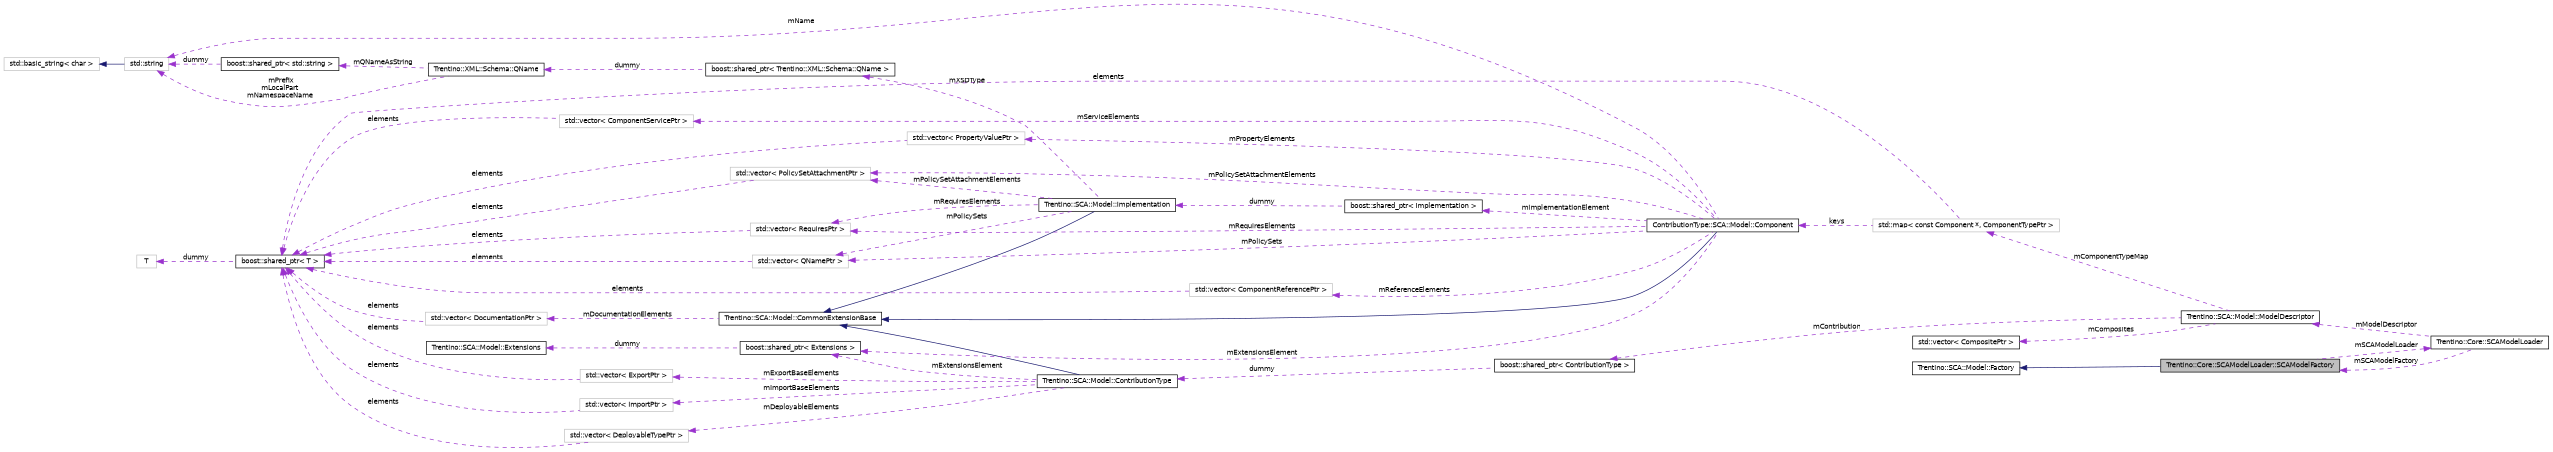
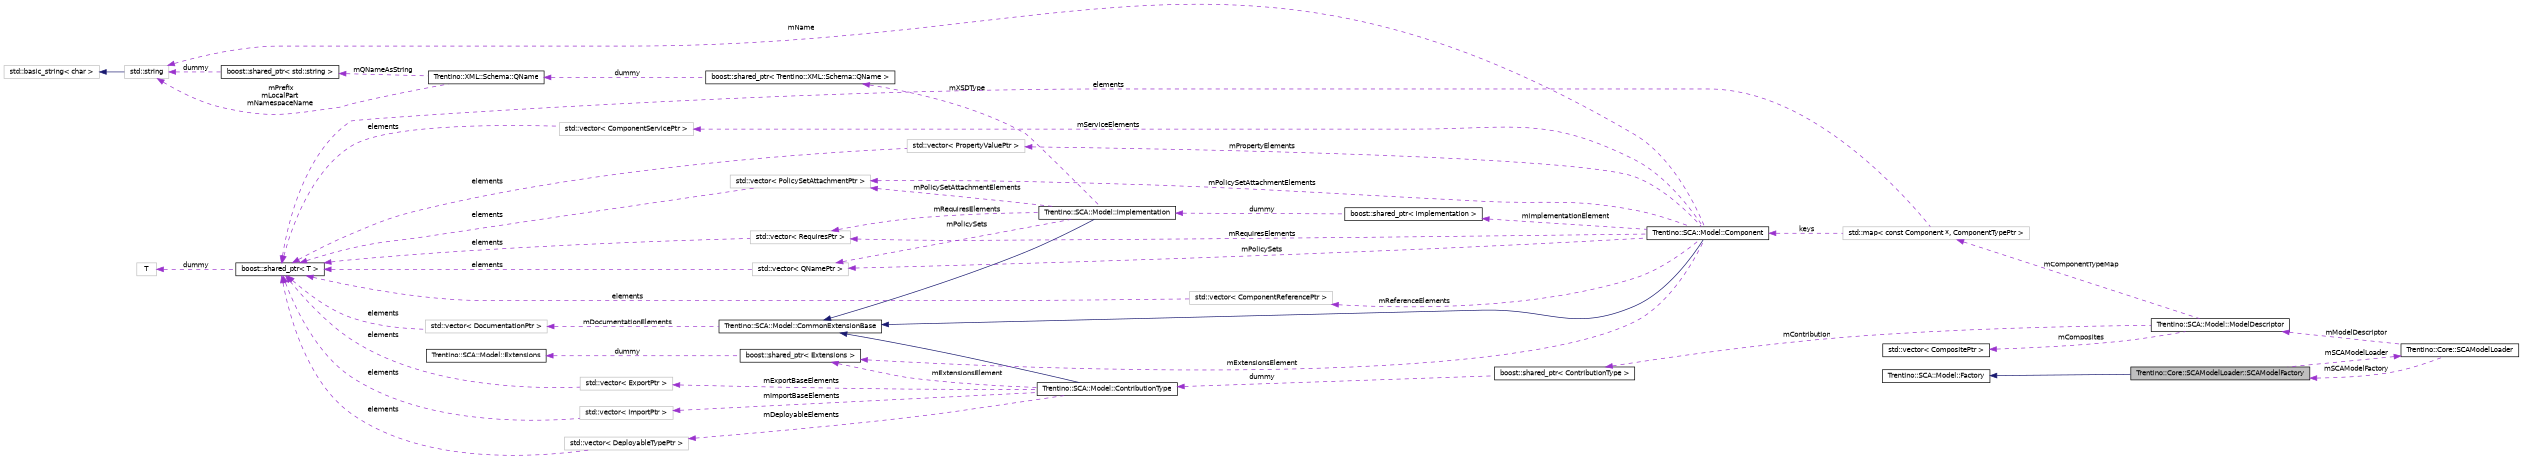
node "ContributionType::SCA::Model::Component": label "ContributionType::SCA::Model::Component" -> "Trentino::SCA::Model::Component"
